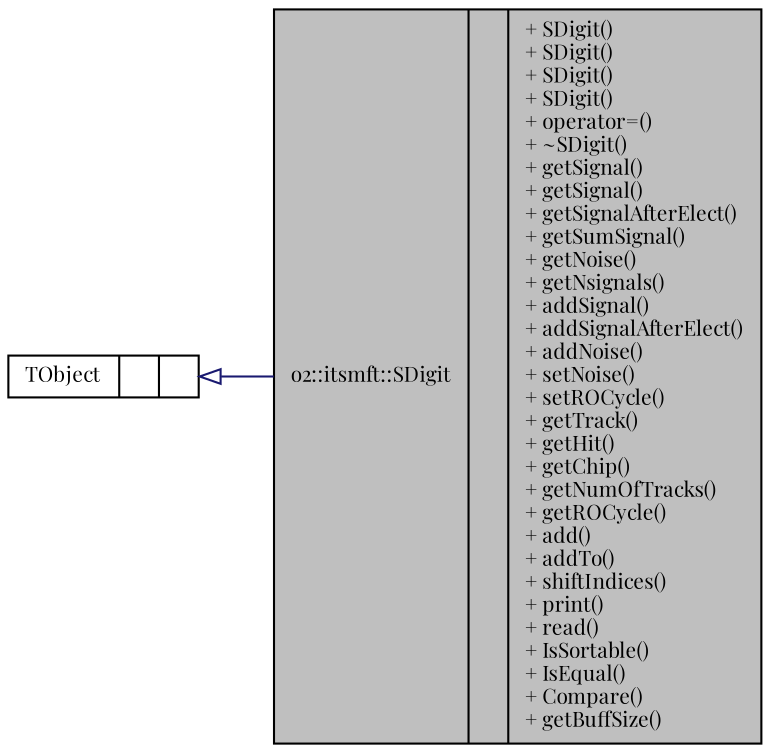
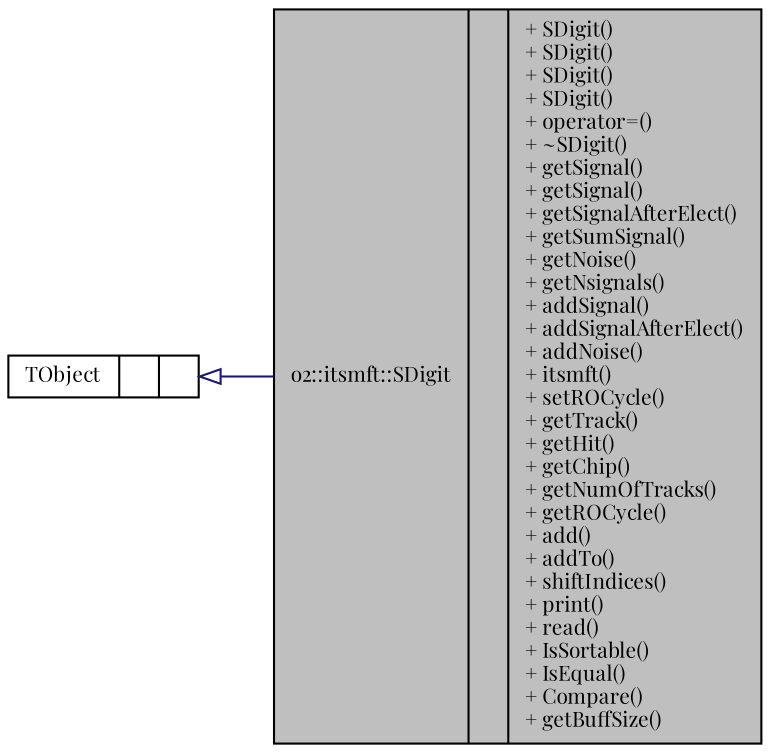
node "o2::itsmft::SDigit": text "+ setNoise()" -> "+ itsmft()"
